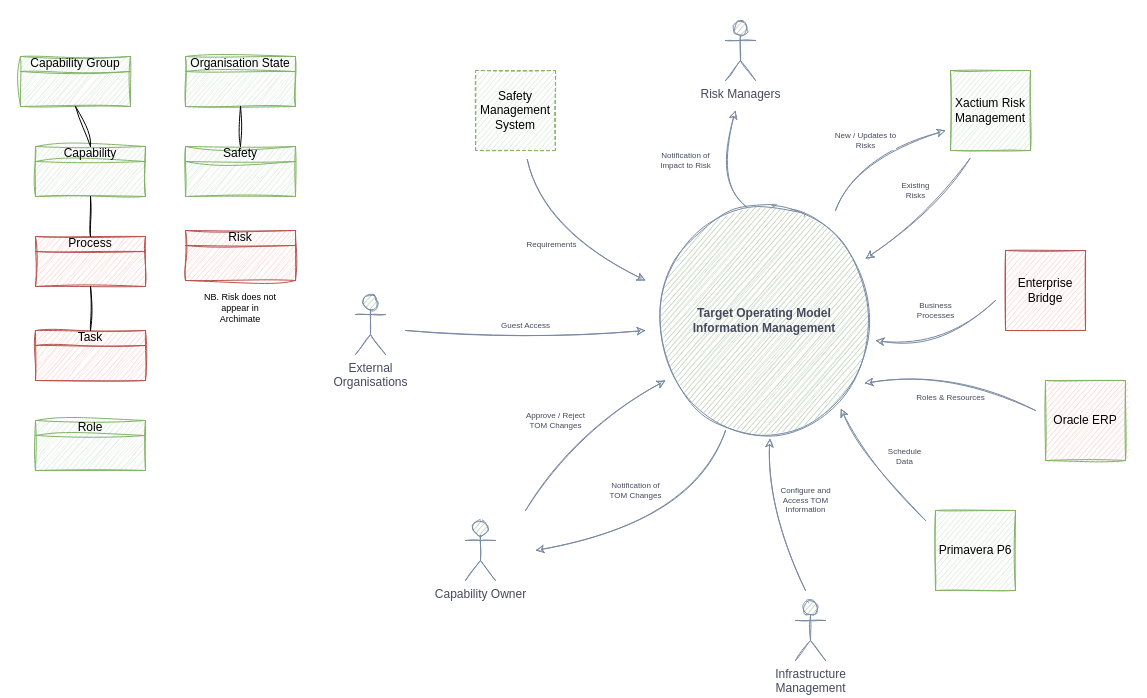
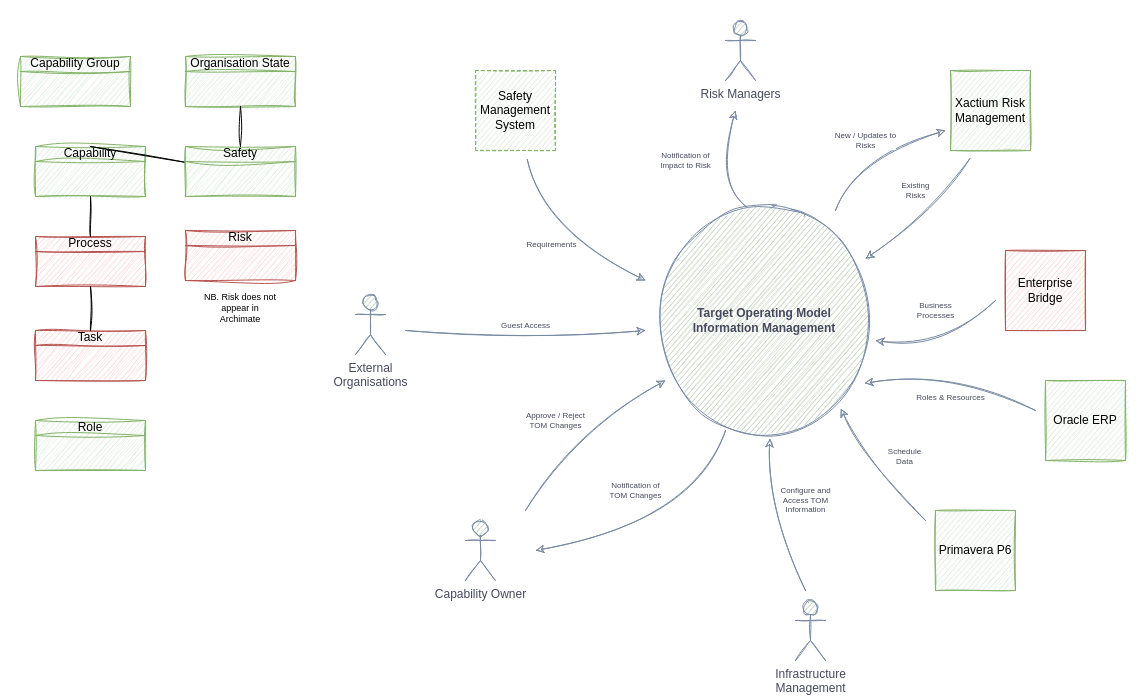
edge "Capability Group" -- "Capability": now "Safety" -- "Capability"
node "Oracle ERP": fillcolor #f8cecc -> #d5e8d4
